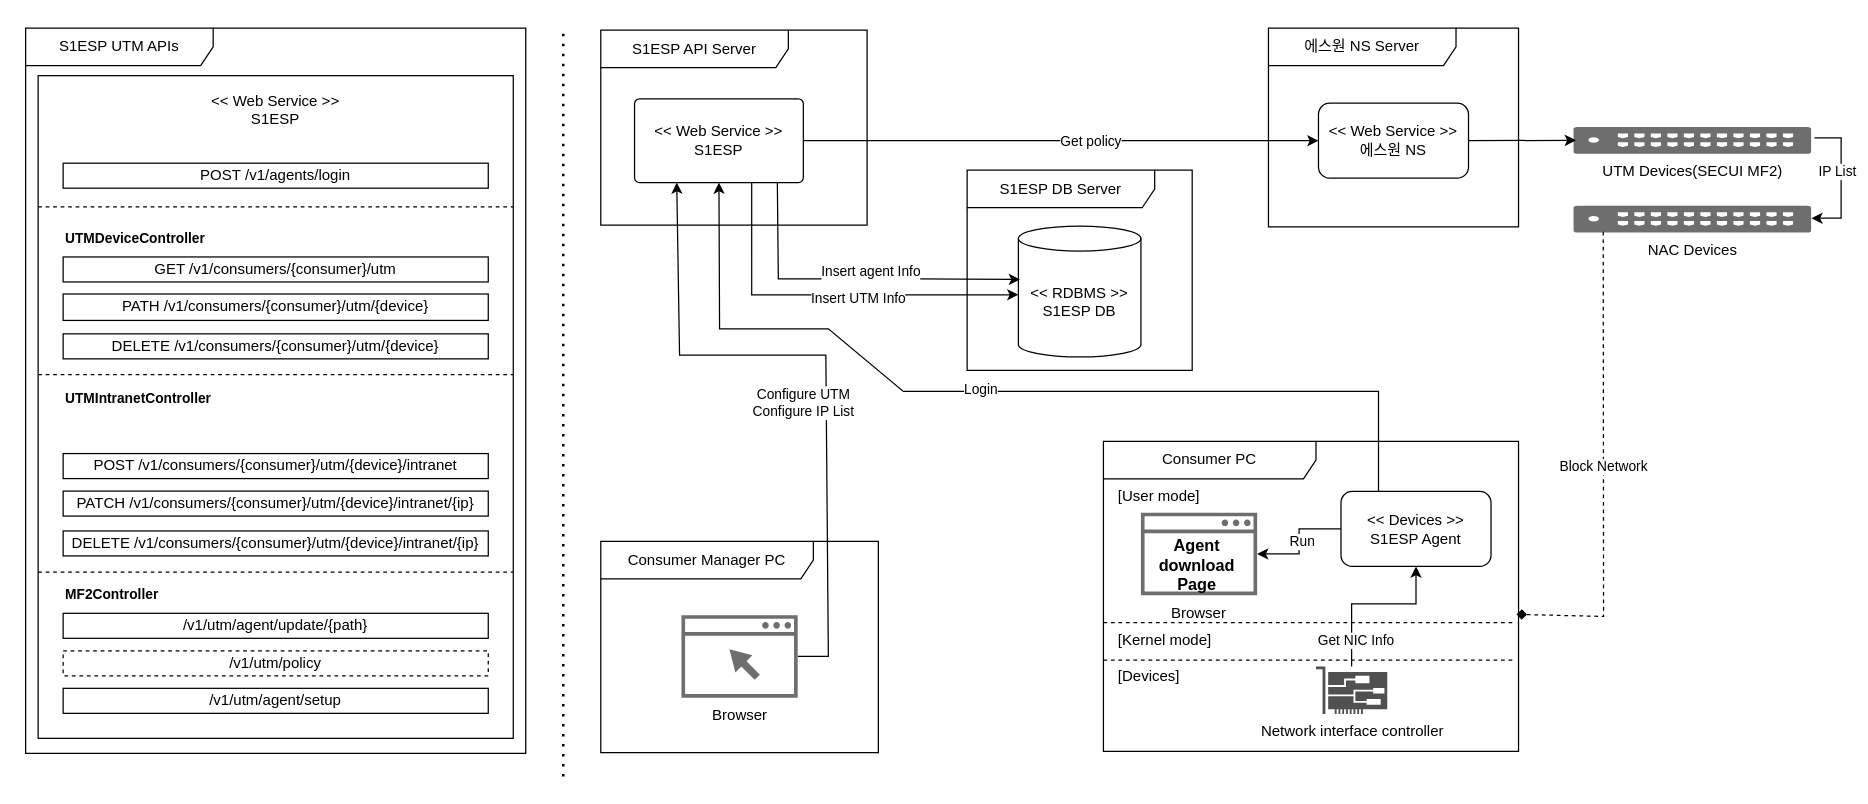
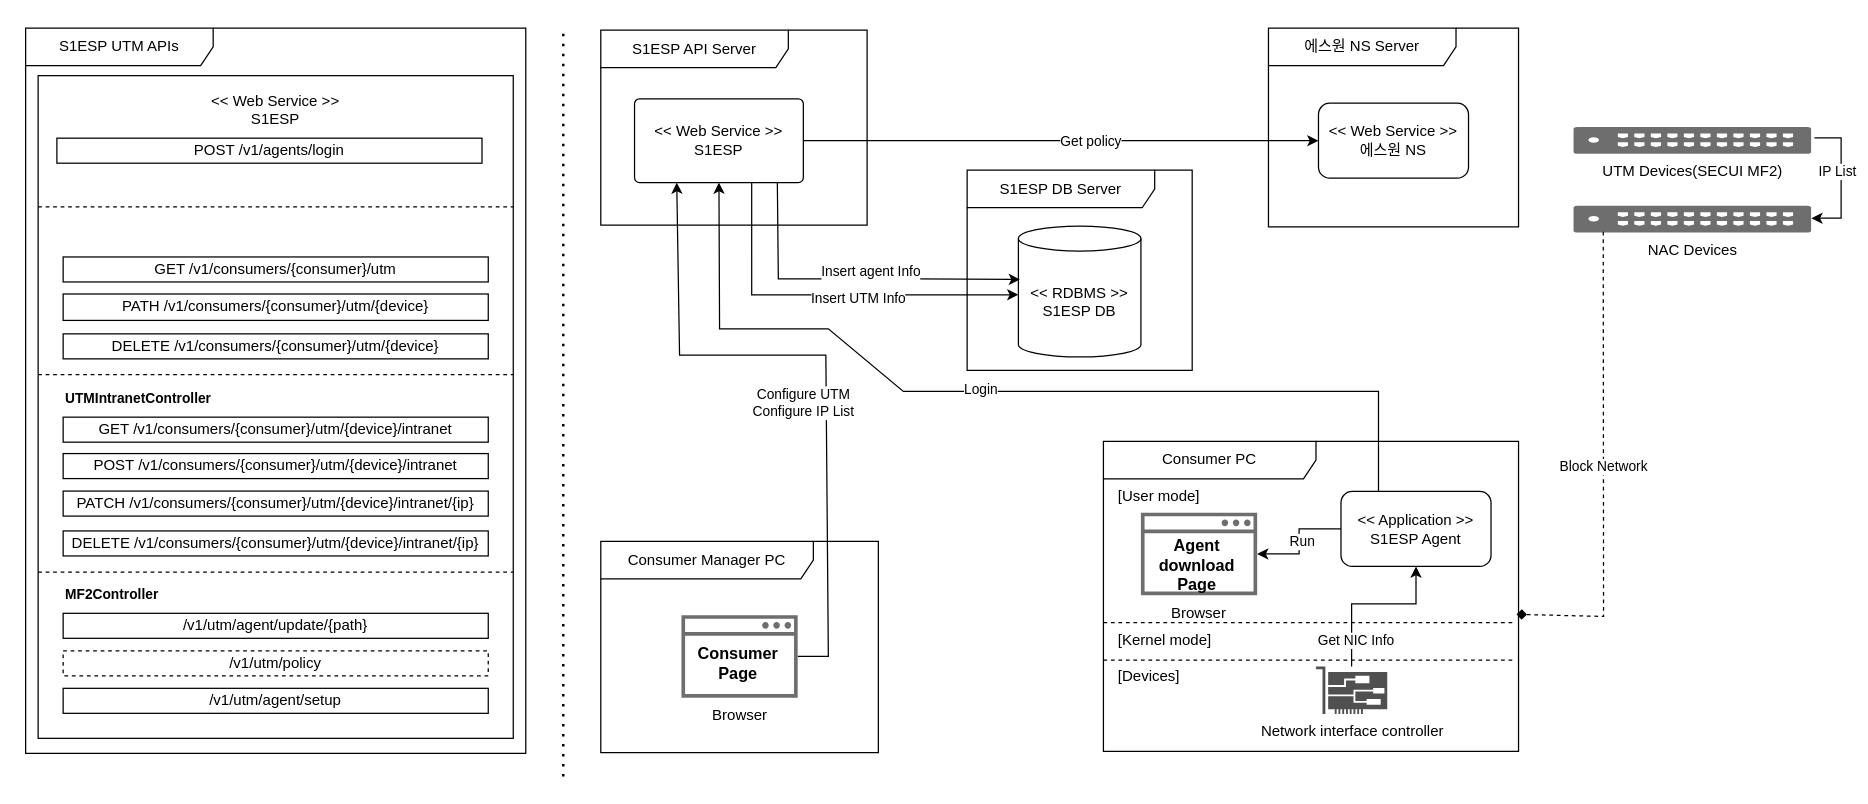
edge "<< Web Service >> 에스원 NS" -> "UTM Devices(SECUI MF2)": removed
node "POST /v1/agents/login": moved (276, 176) -> (269, 151)
node "UTMDeviceController": removed
node "GET /v1/consumers/{consumer}/utm/{device}/intranet": added
node "<< Devices >> S1ESP Agent": label "<< Devices >> S1ESP Agent" -> "<< Application >> S1ESP Agent"
node "Consumer Page": added
